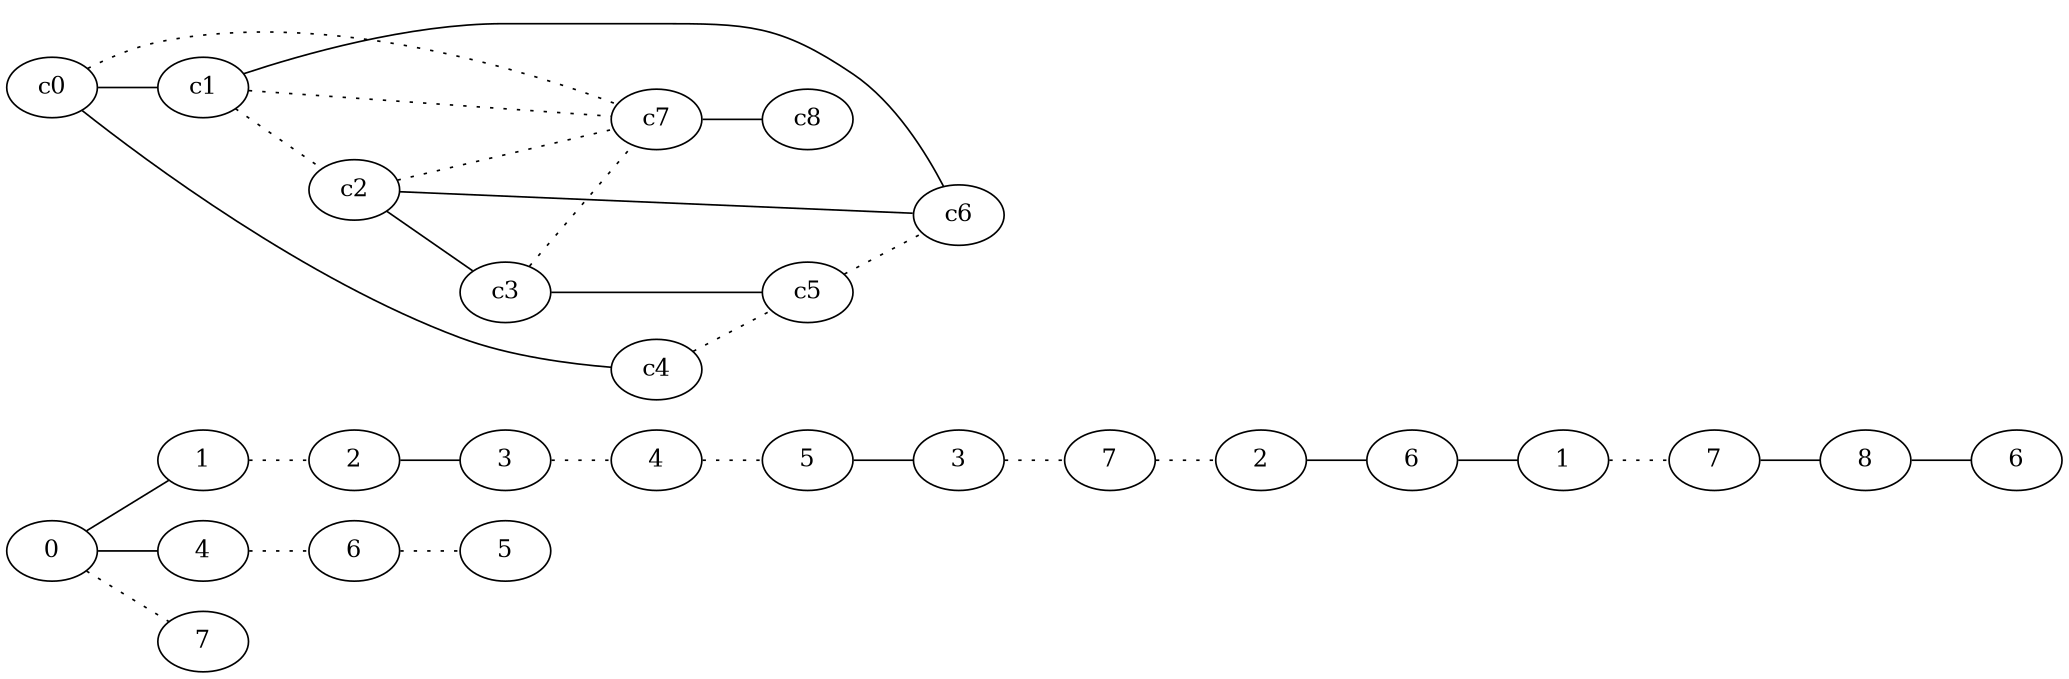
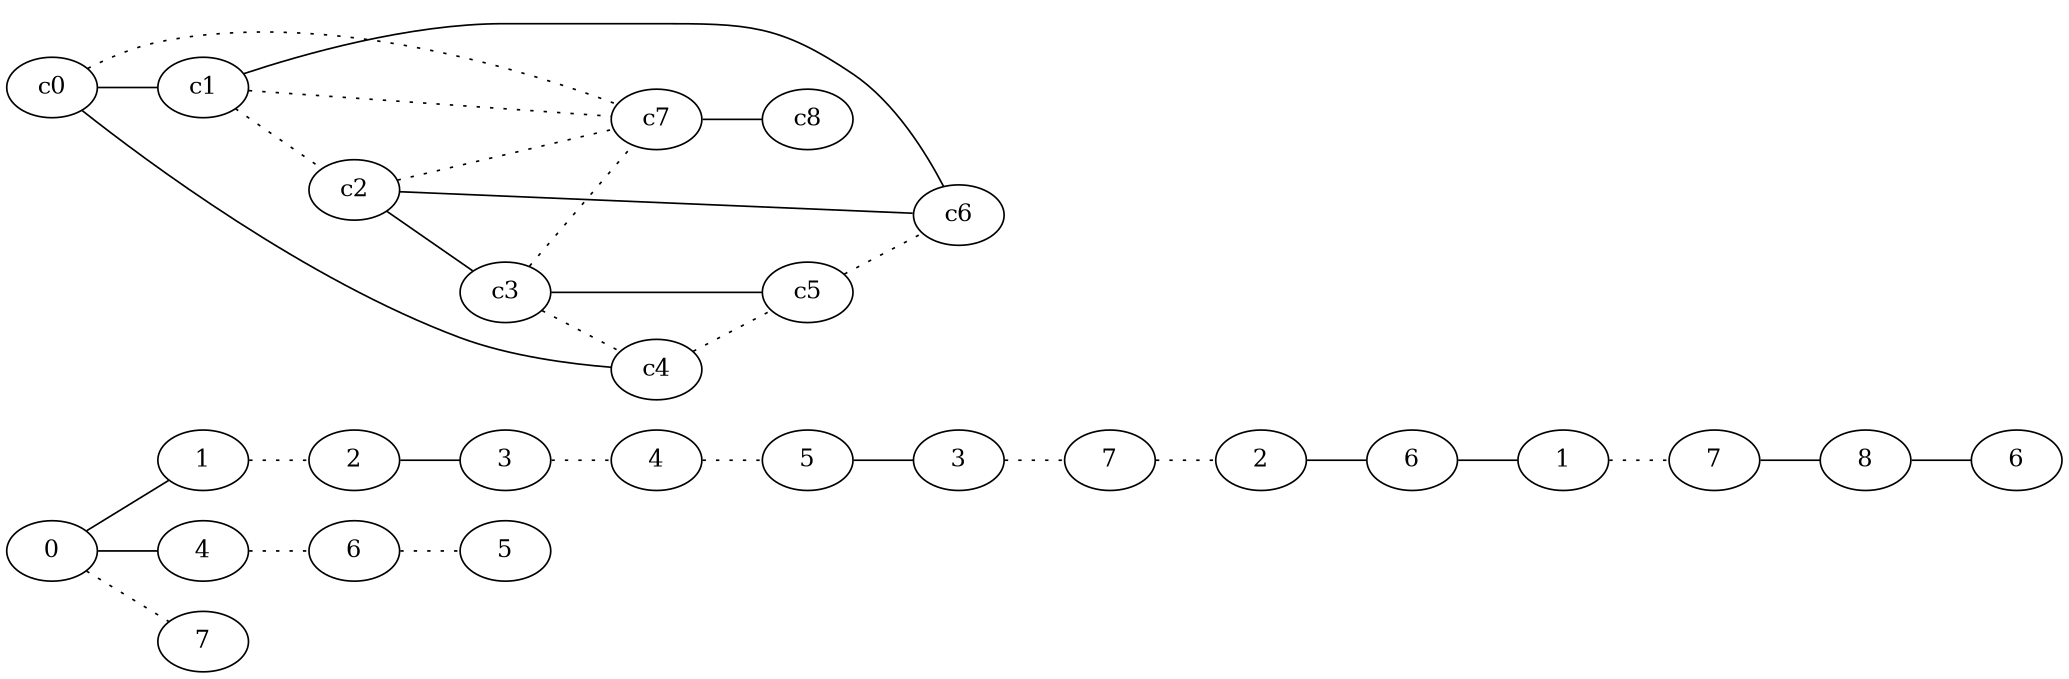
edge "c3" -- "c4": added
